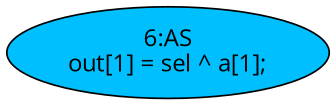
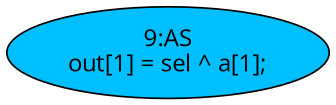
node "6:AS out[1] = sel ^ a[1];": label "6:AS out[1] = sel ^ a[1];" -> "9:AS out[1] = sel ^ a[1];"
